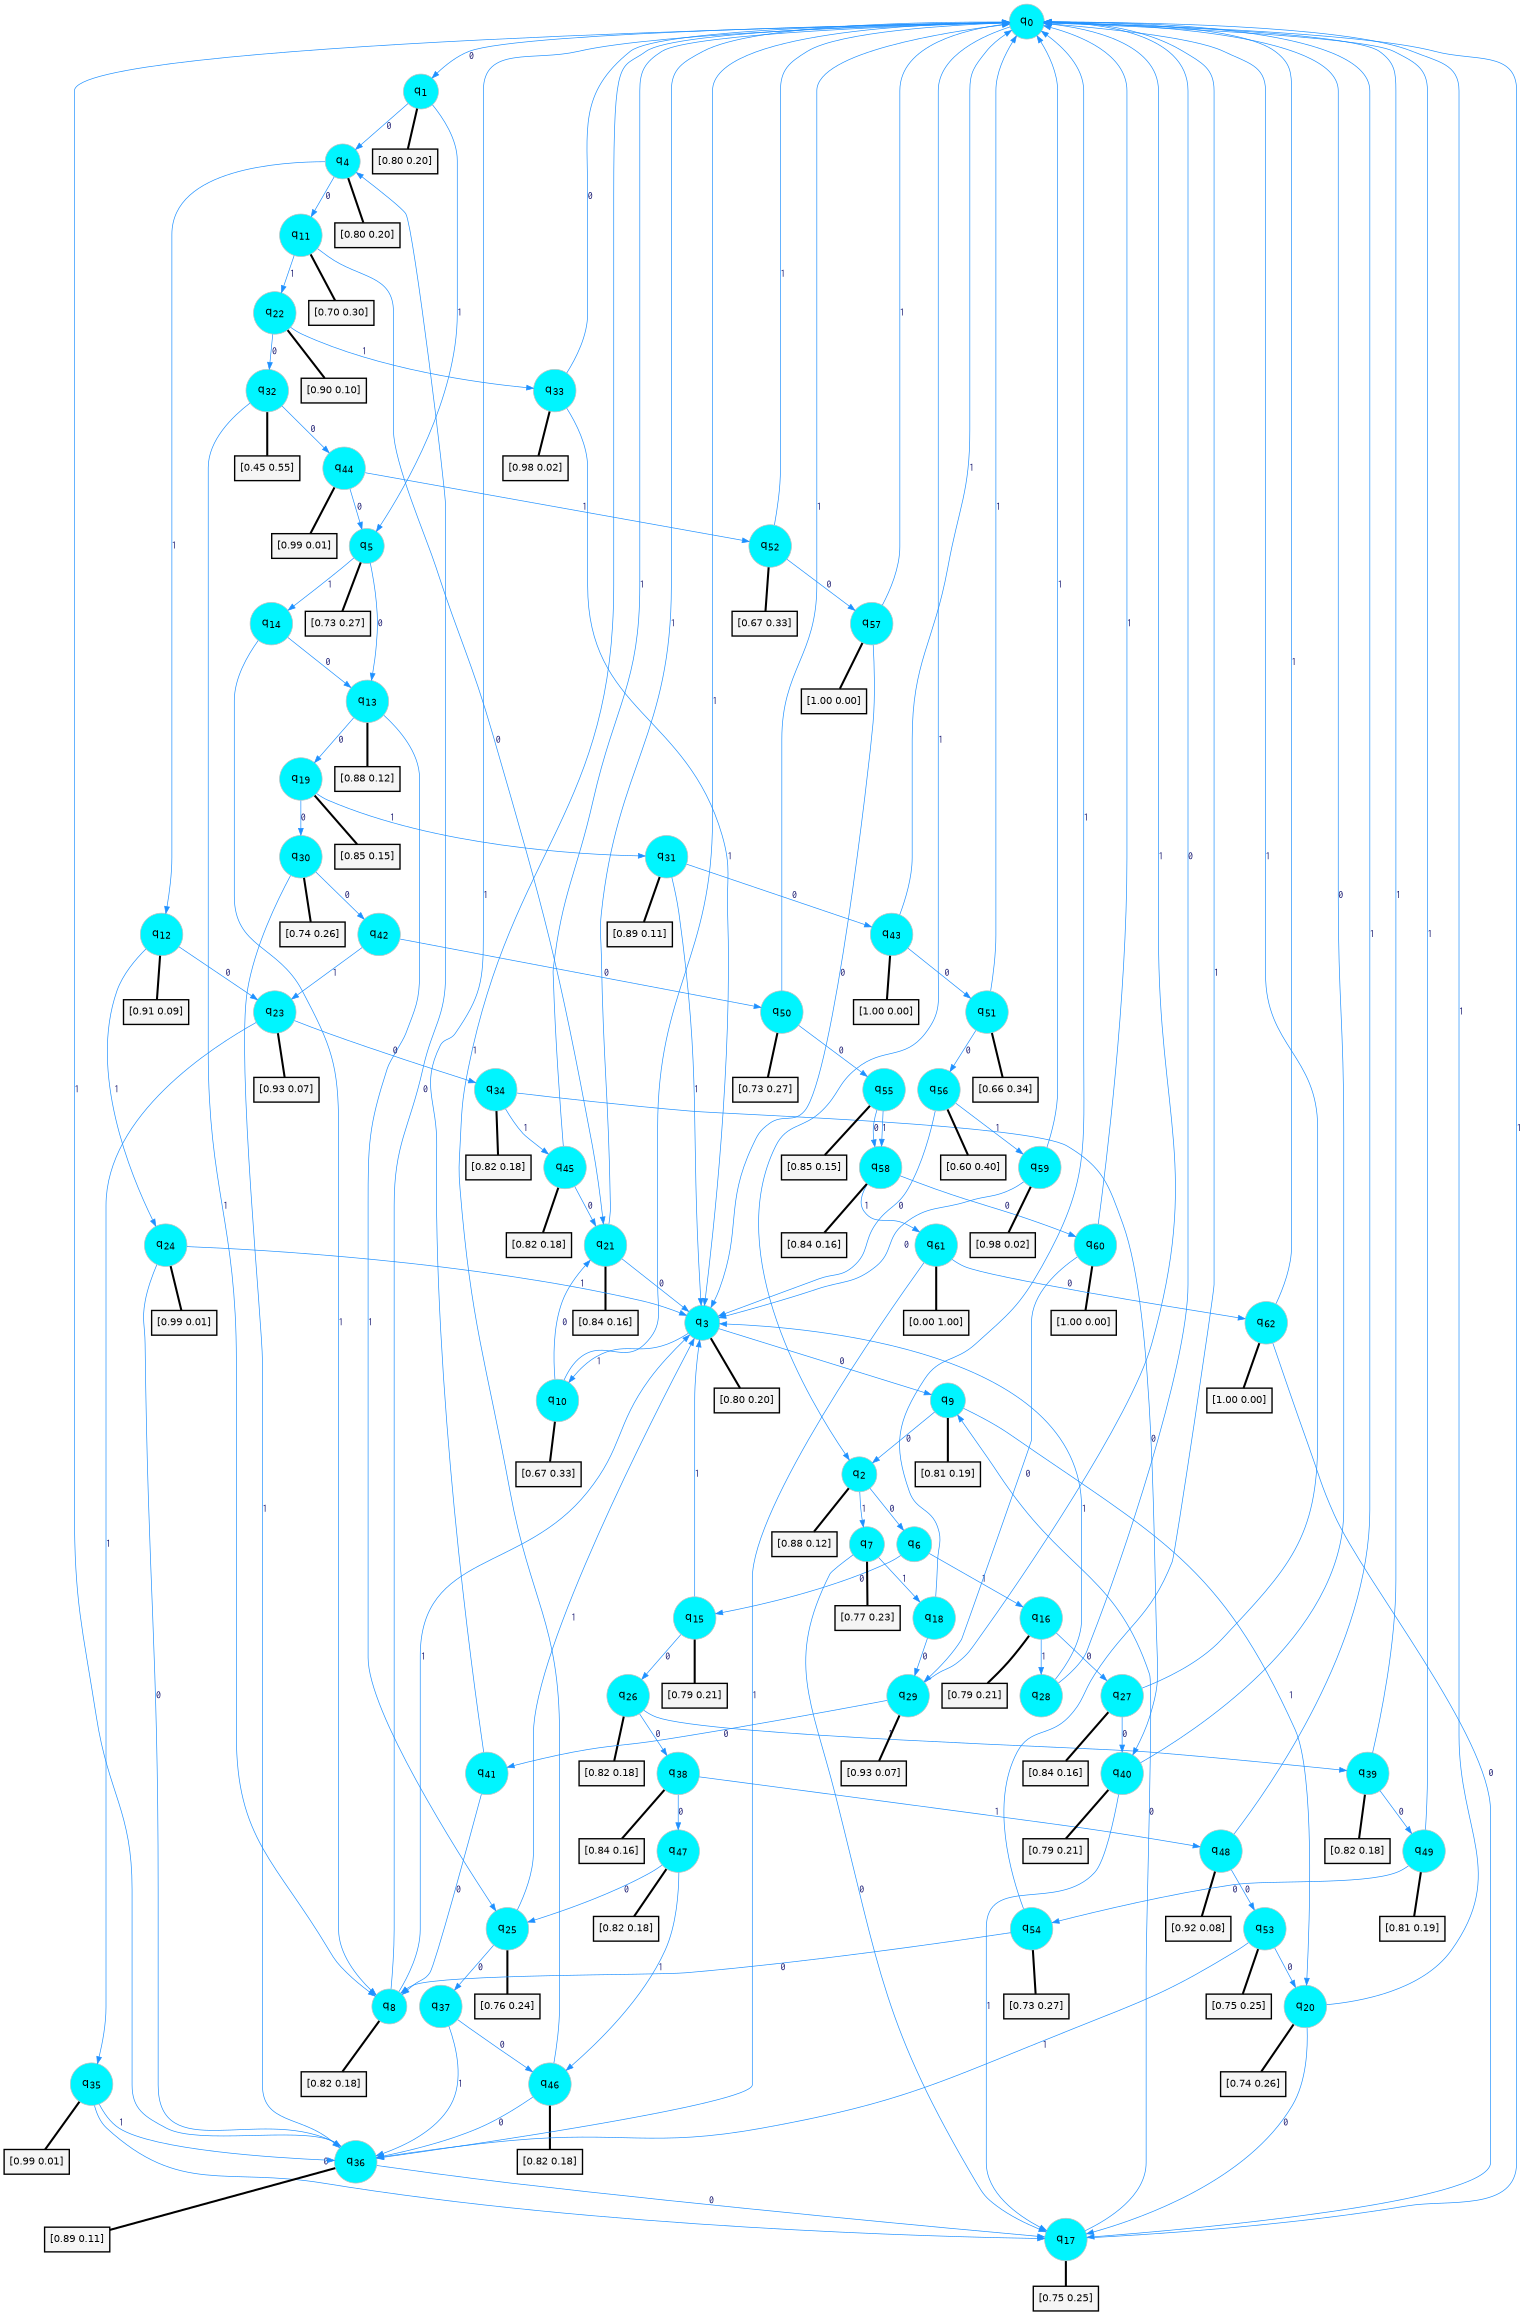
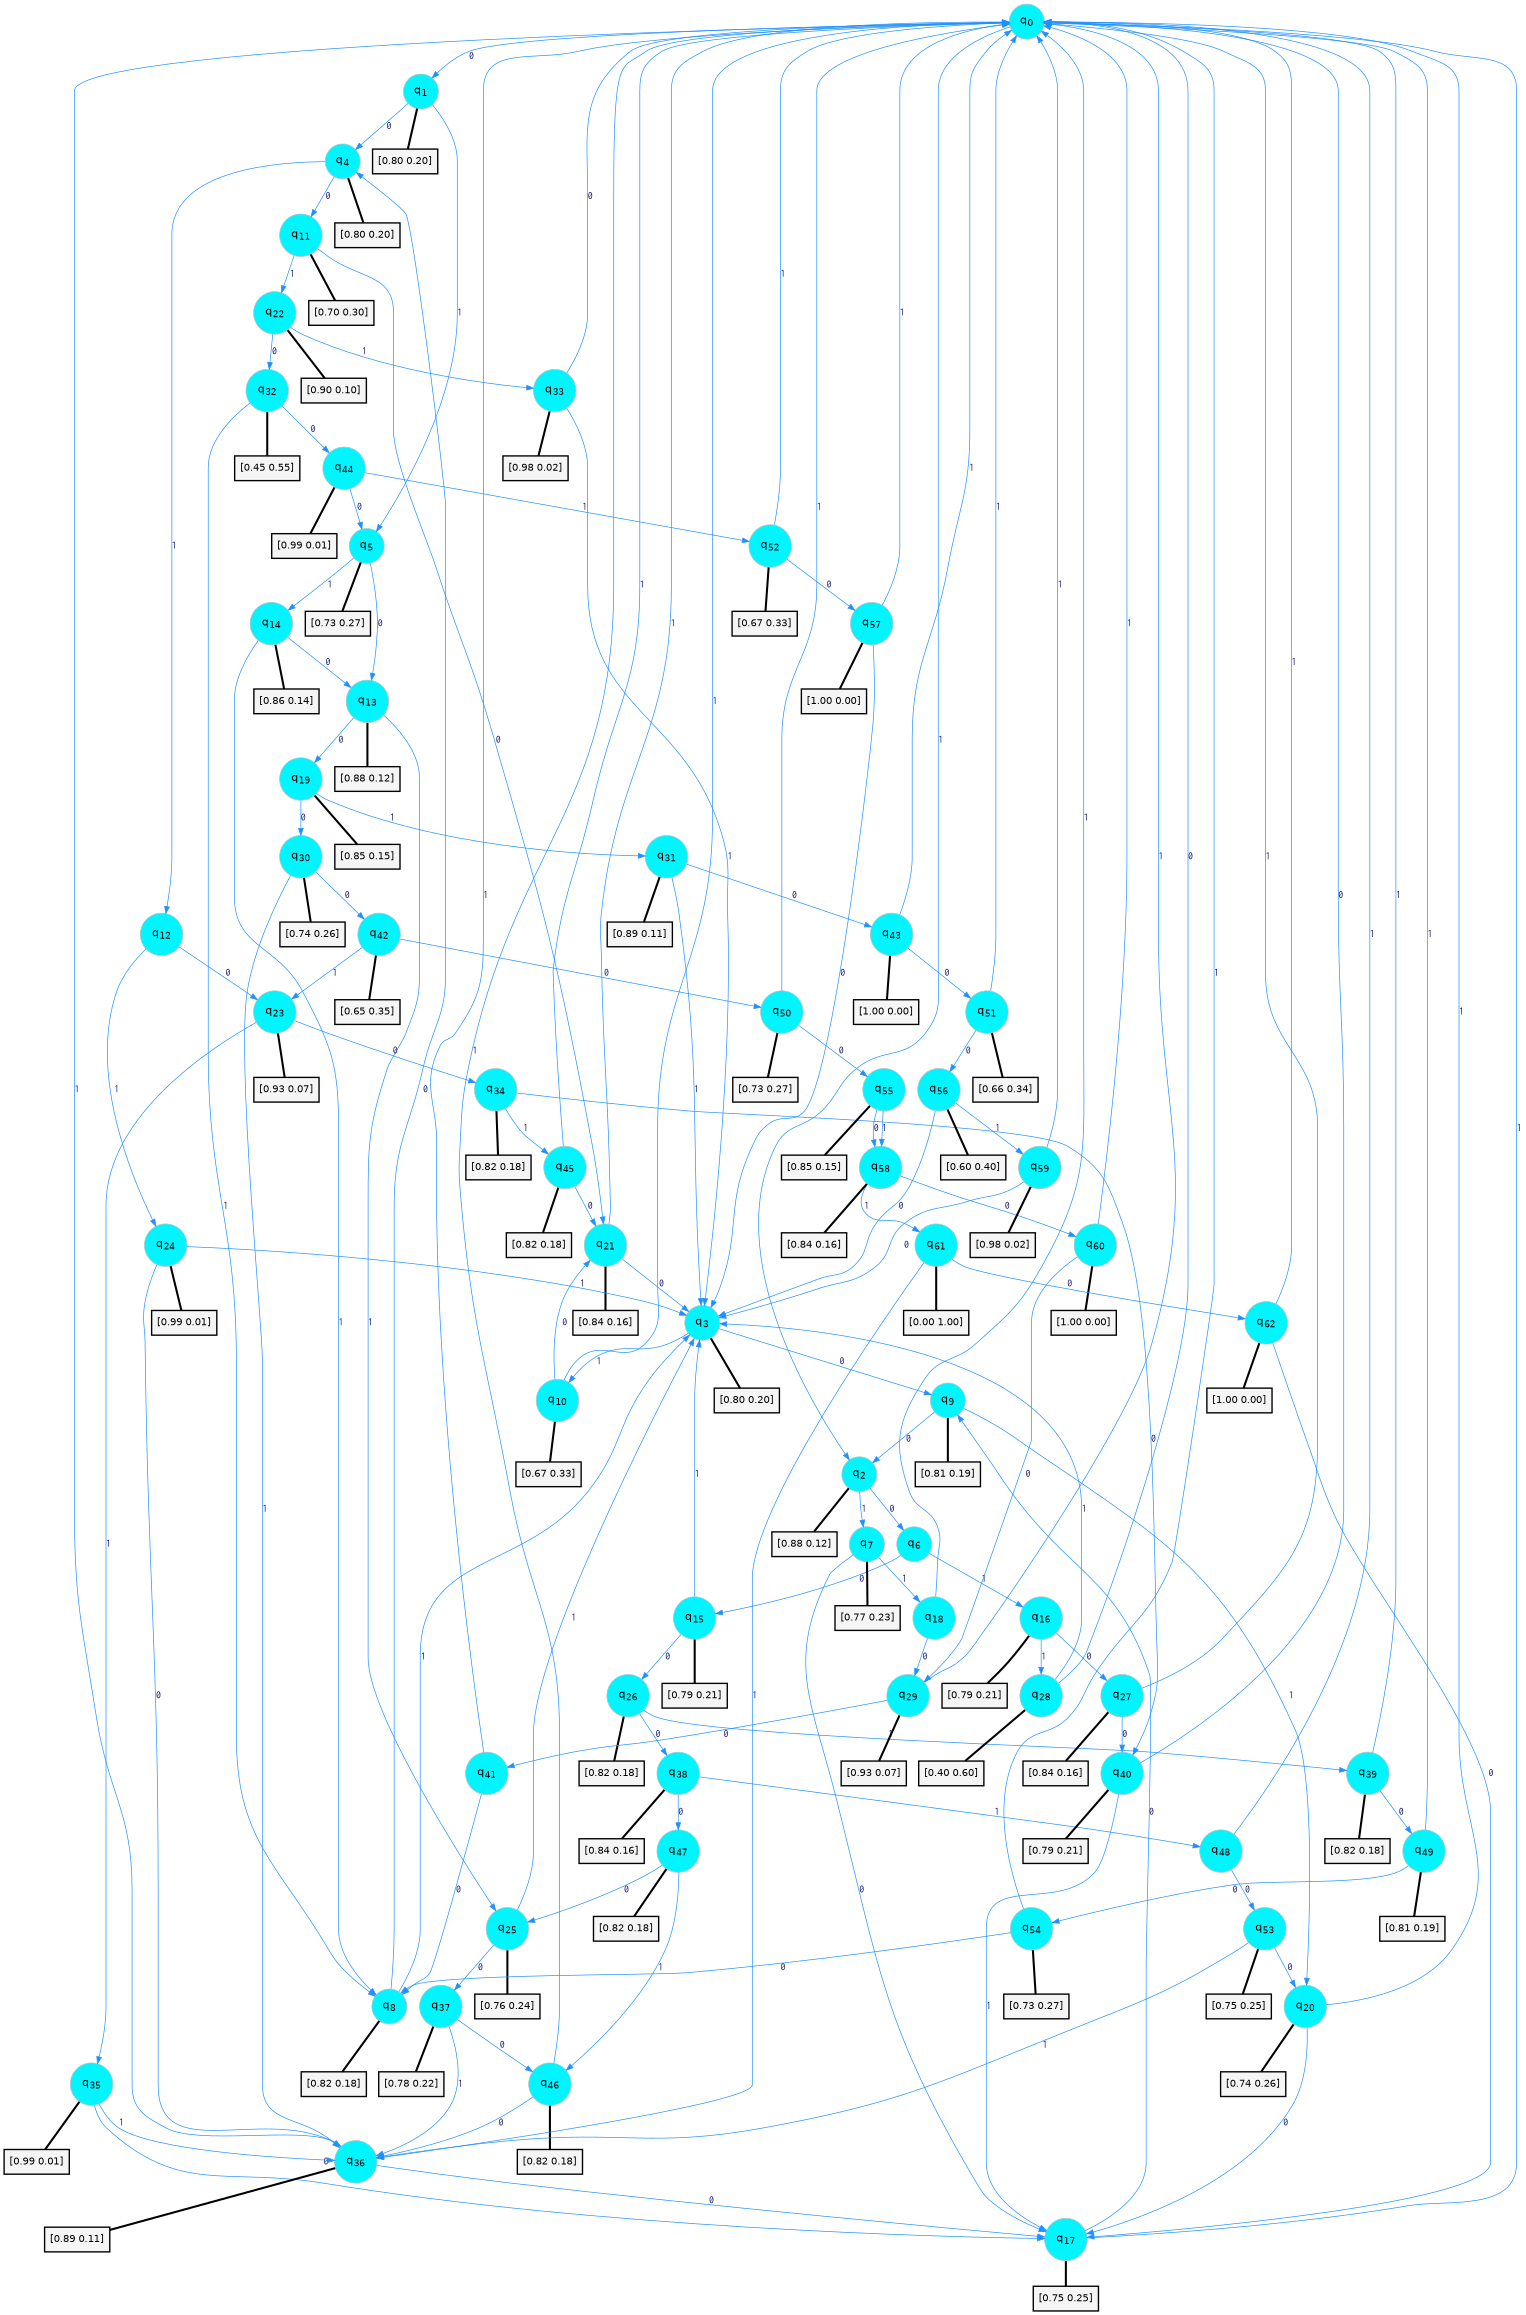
node "[0.86 0.14]": added
node "[0.91 0.09]": removed
node "[0.65 0.35]": added
node "[0.40 0.60]": added
node "[0.92 0.08]": removed
node "[0.78 0.22]": added
